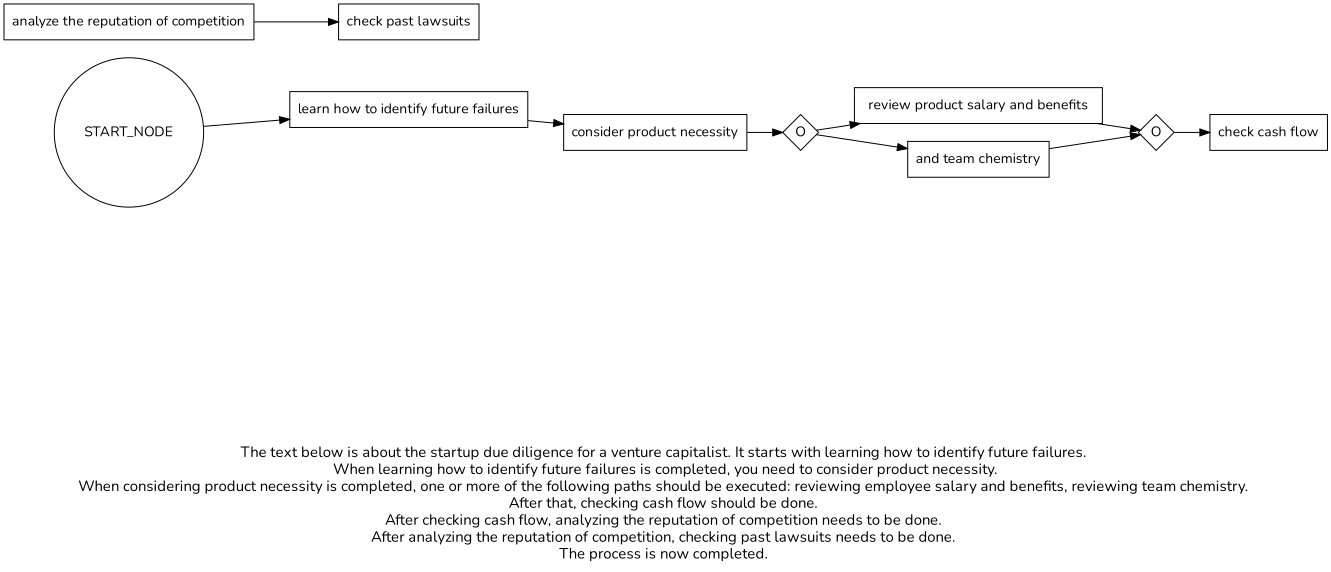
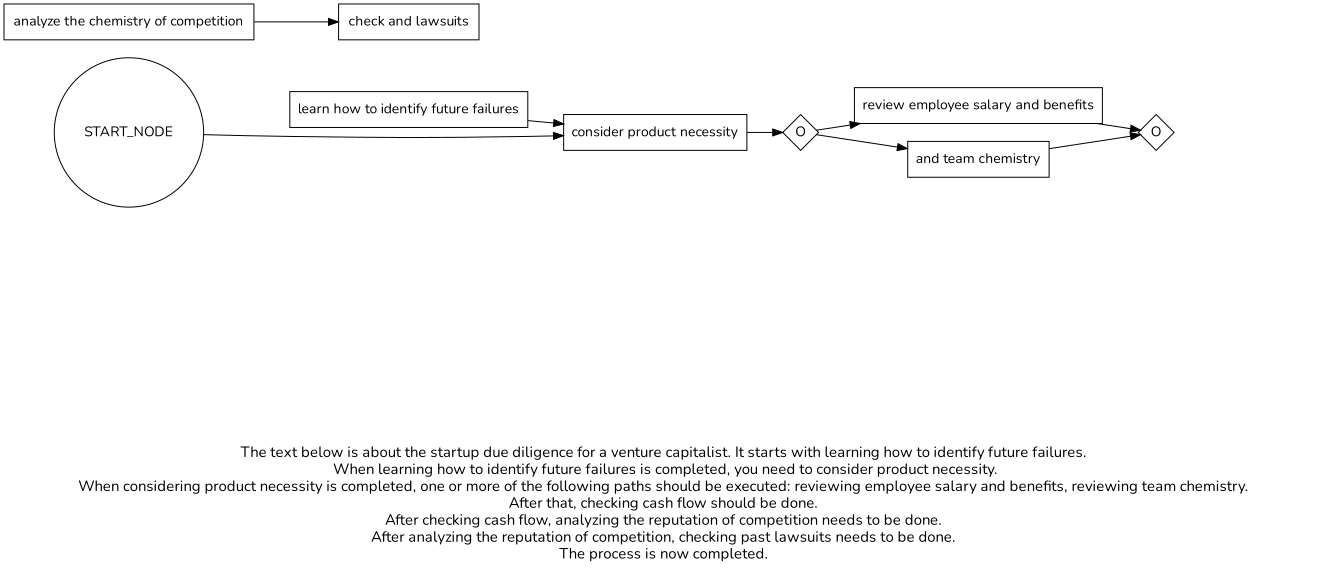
node "analyze the reputation of competition": label "analyze the reputation of competition" -> "analyze the chemistry of competition"
node "check past lawsuits": label "check past lawsuits" -> "check and lawsuits"
node "review product salary and benefits": label "review product salary and benefits" -> "review employee salary and benefits"
edge "START_NODE" -> "learn how to identify future failures": now "START_NODE" -> "consider product necessity"
node "check cash flow": removed
